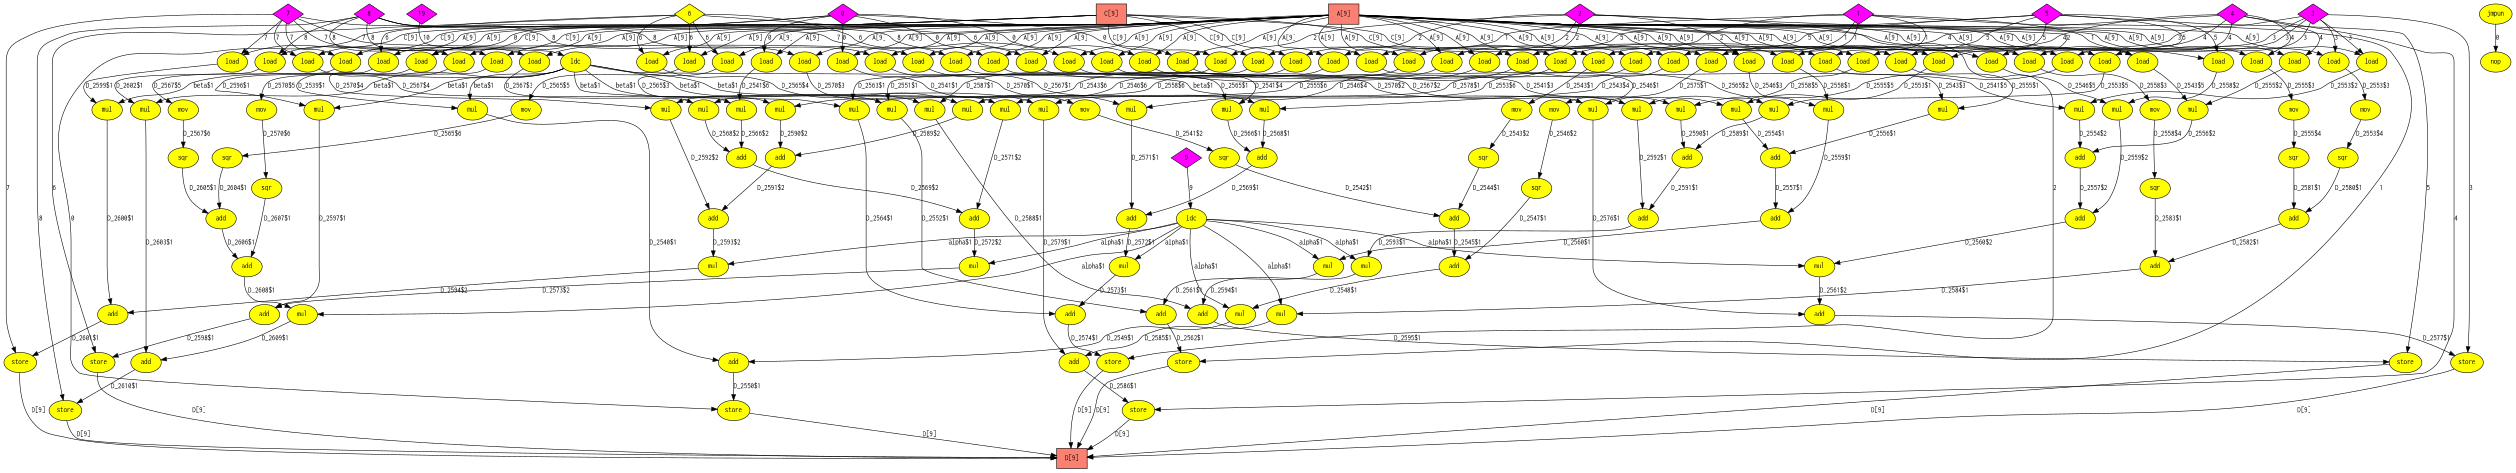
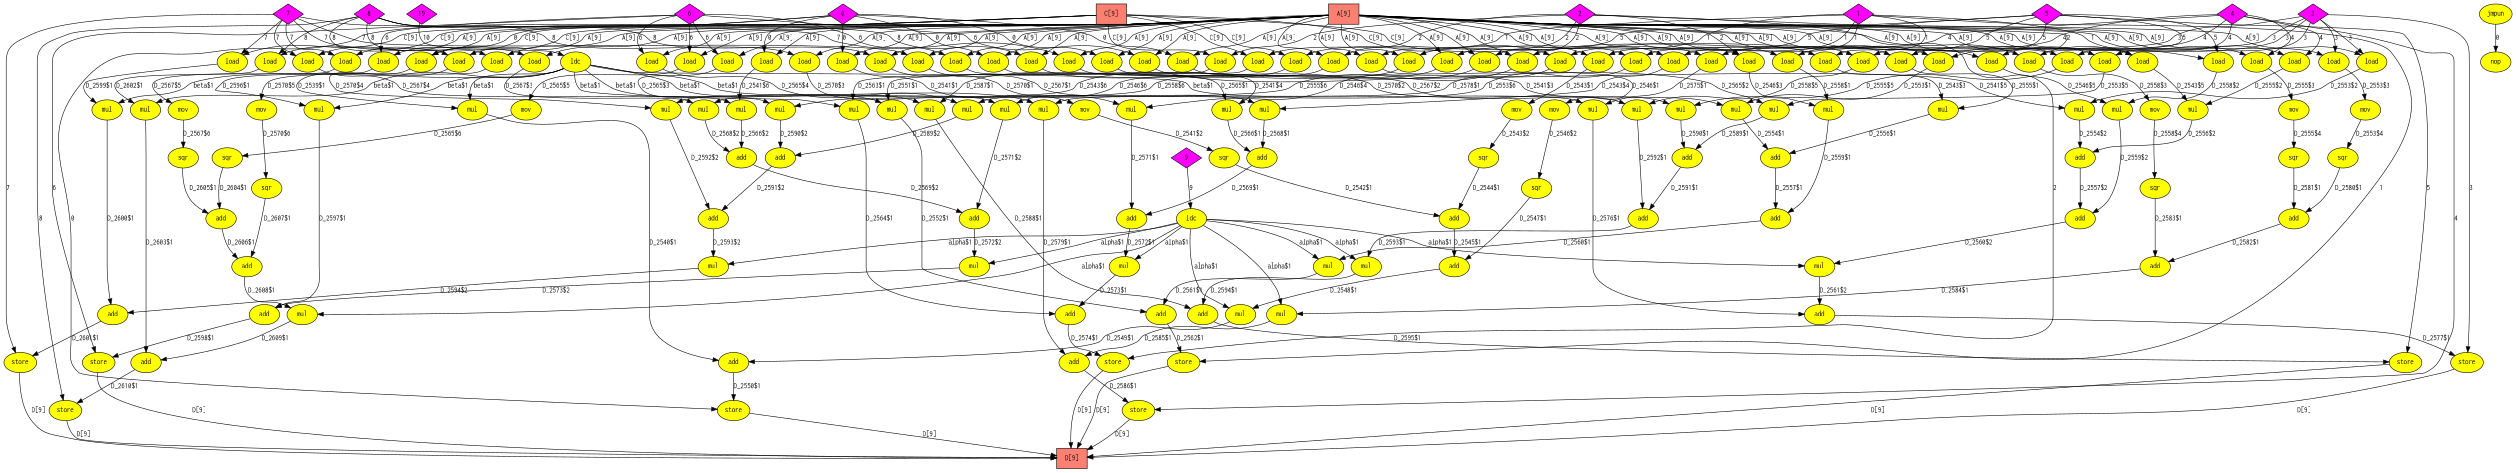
node "6": fillcolor yellow -> magenta
